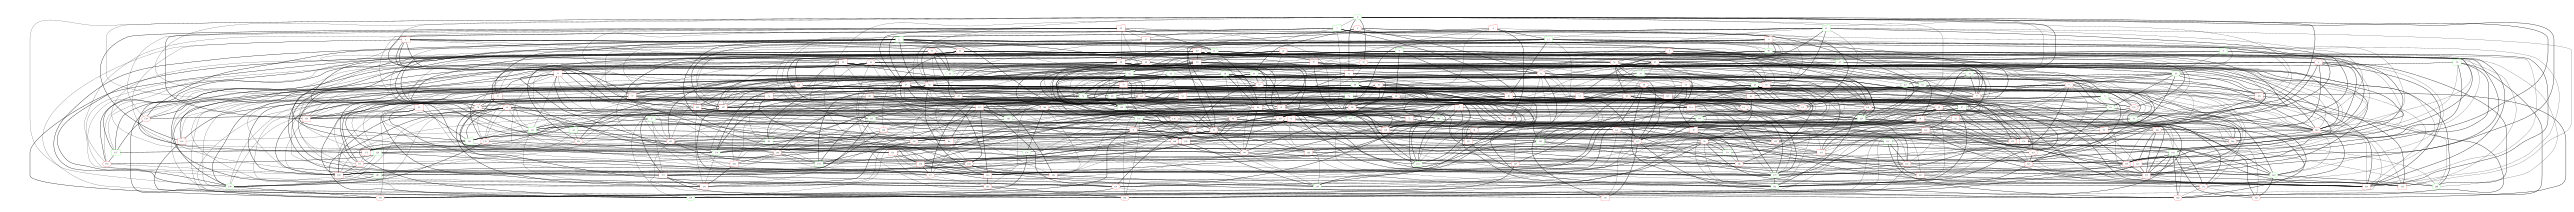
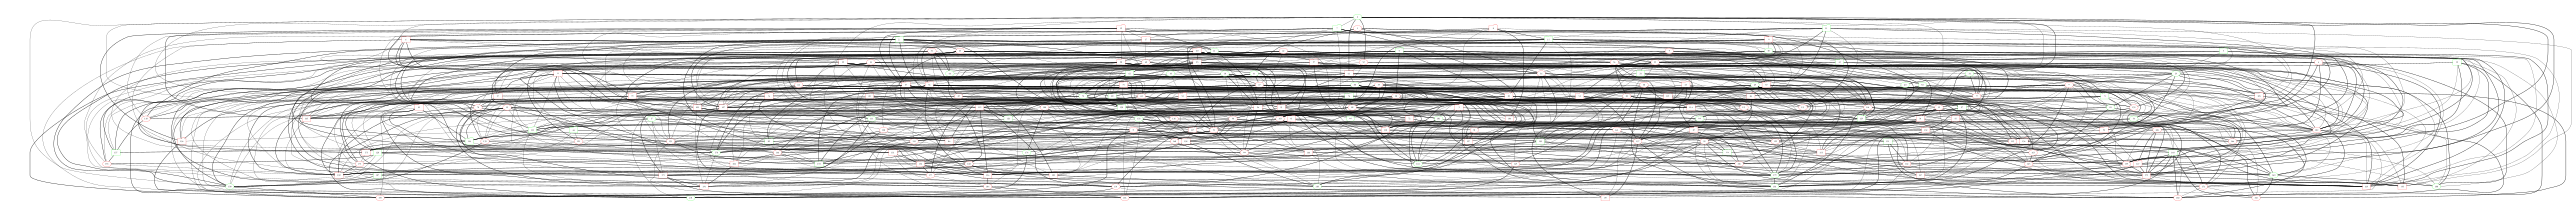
edge "24" -- "121": removed
edge "66" -- "73": now "66" -- "142"
edge "133" -- "78": now "72" -- "78"
edge "55" -- "185": style solid -> bold
